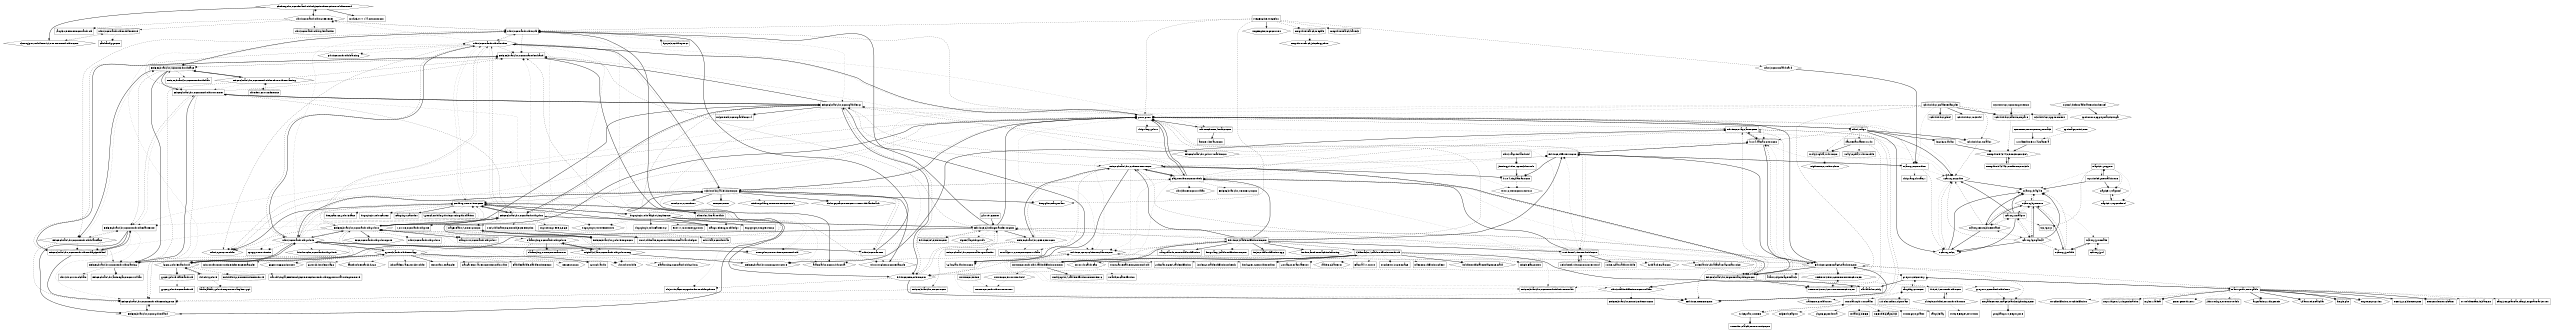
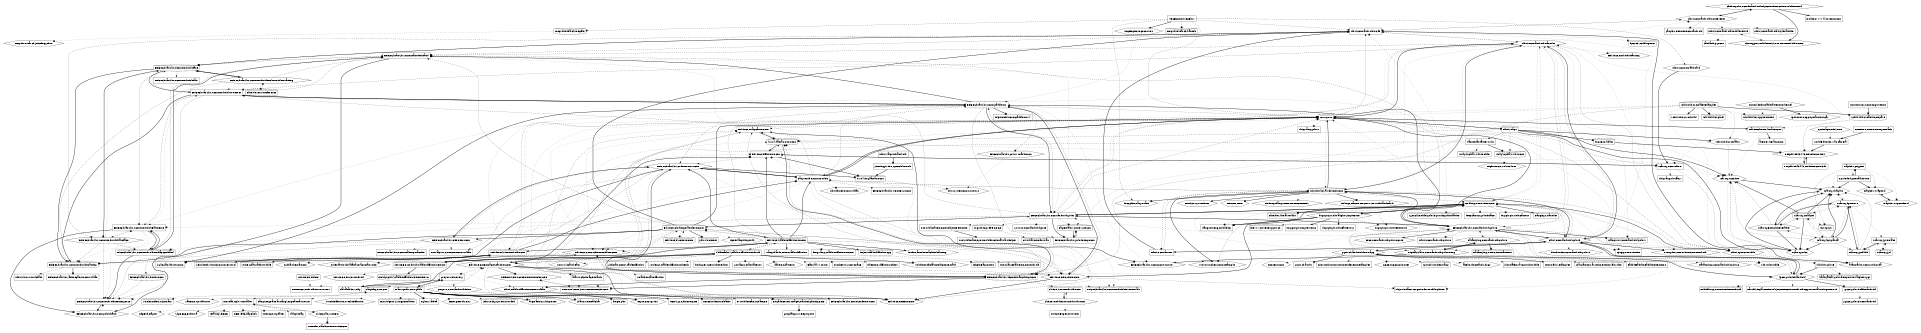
edge "EdVince/CLIP-ImageSearch-NCNN" -> "pnnx/pnnx": style bold -> dotted
edge "yf1019/CT-Net" -> "EdVince/ClothingTransfer-NCNN": reversed
edge "lp6m/yolov5s_android" -> "zldrobit/yolov5": now "nihui/opencv-mobile" -> "zldrobit/yolov5"
